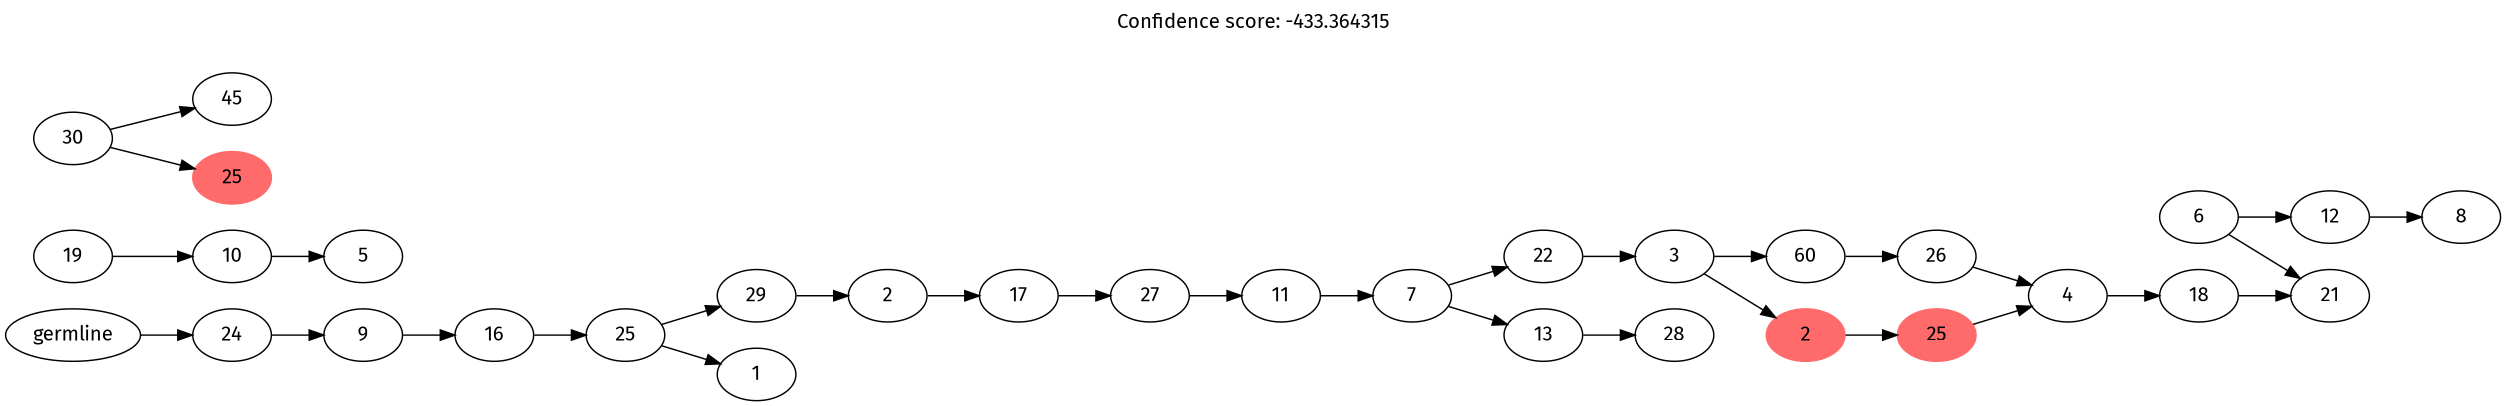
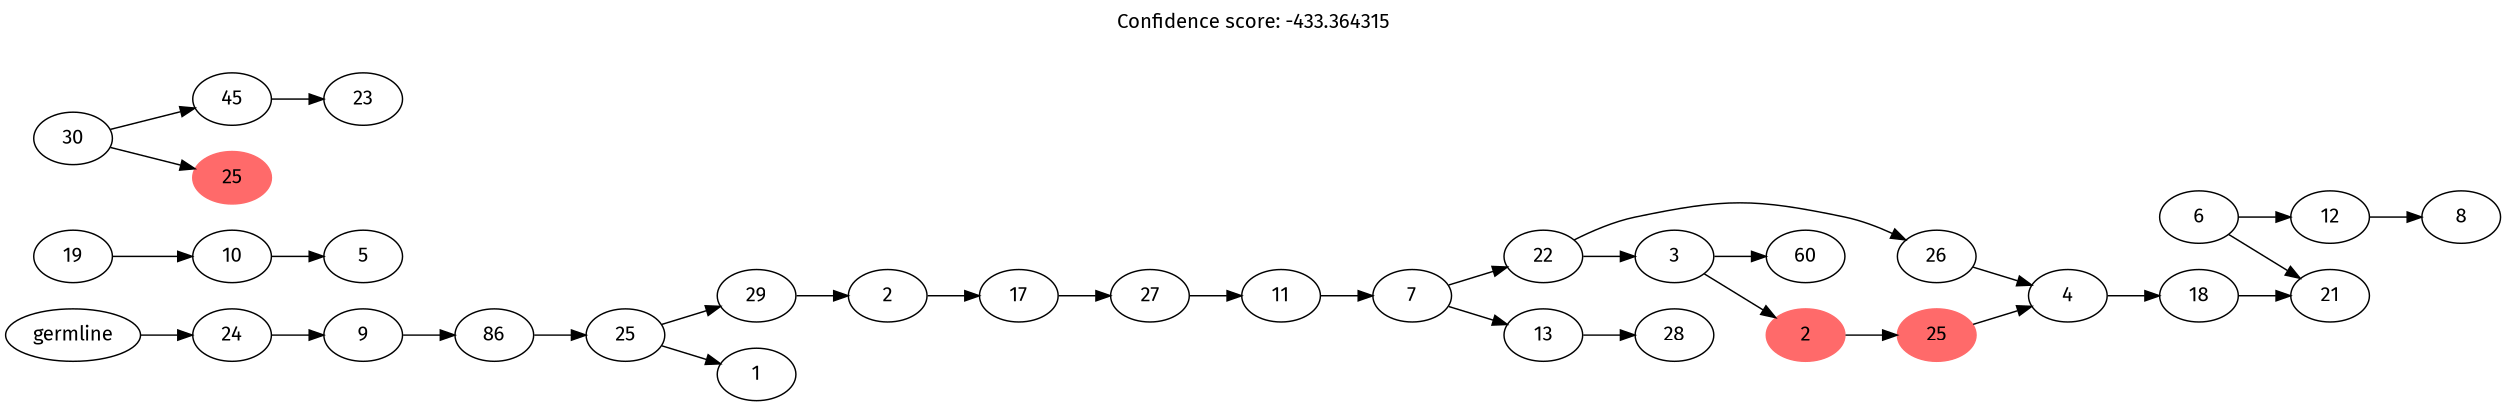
node "23": added
edge "60" -> "26": now "22" -> "26"
node "16": label "16" -> "86"
